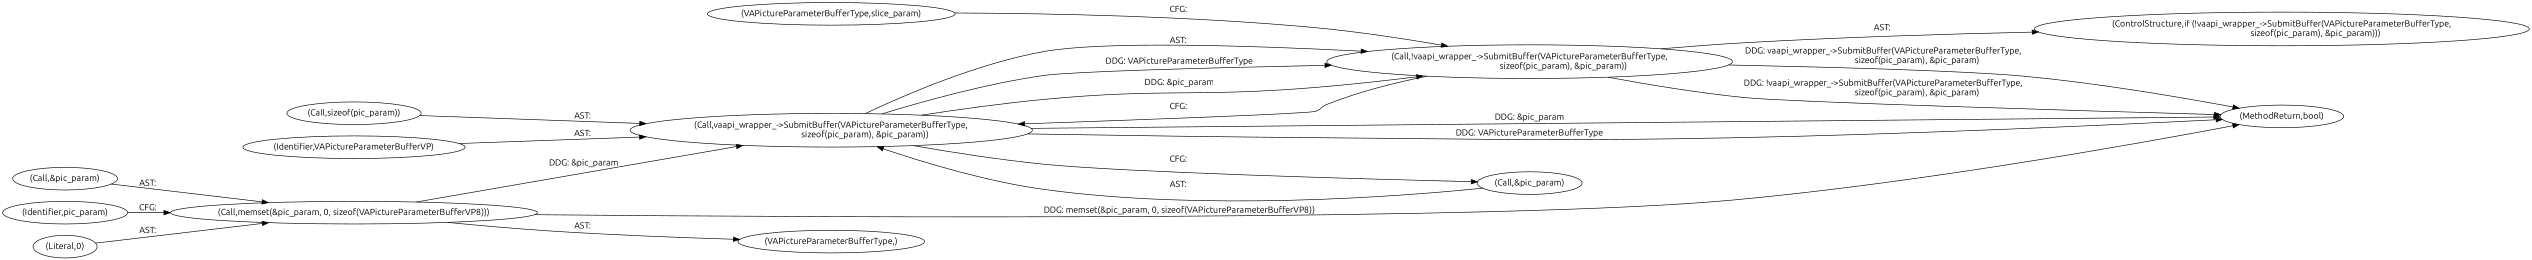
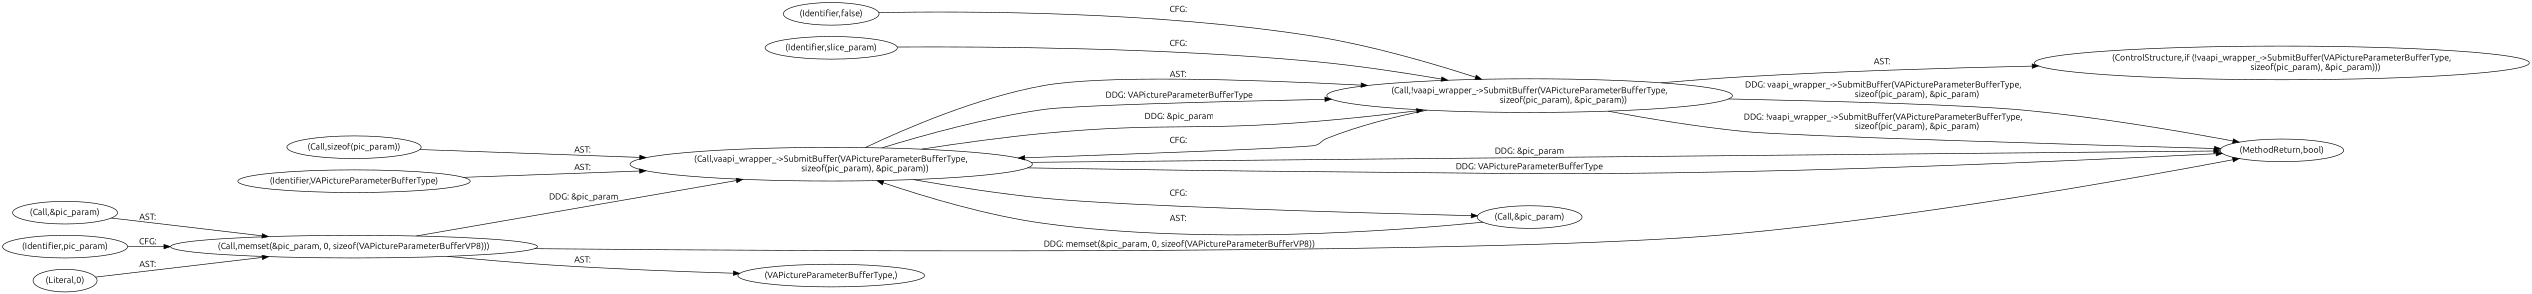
node "(VAPictureParameterBufferType,slice_param)": label "(VAPictureParameterBufferType,slice_param)" -> "(Identifier,slice_param)"
node "(Identifier,false)": added
node "(Identifier,VAPictureParameterBufferVP)": label "(Identifier,VAPictureParameterBufferVP)" -> "(Identifier,VAPictureParameterBufferType)"
